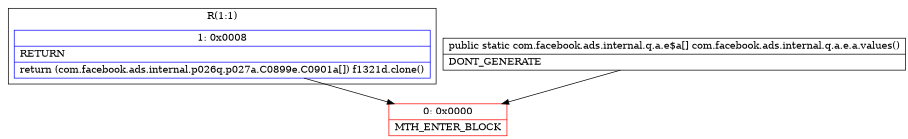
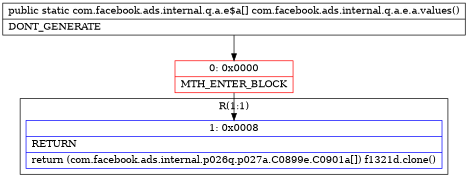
edge "1: 0x0008" -> "0: 0x0000": reversed
